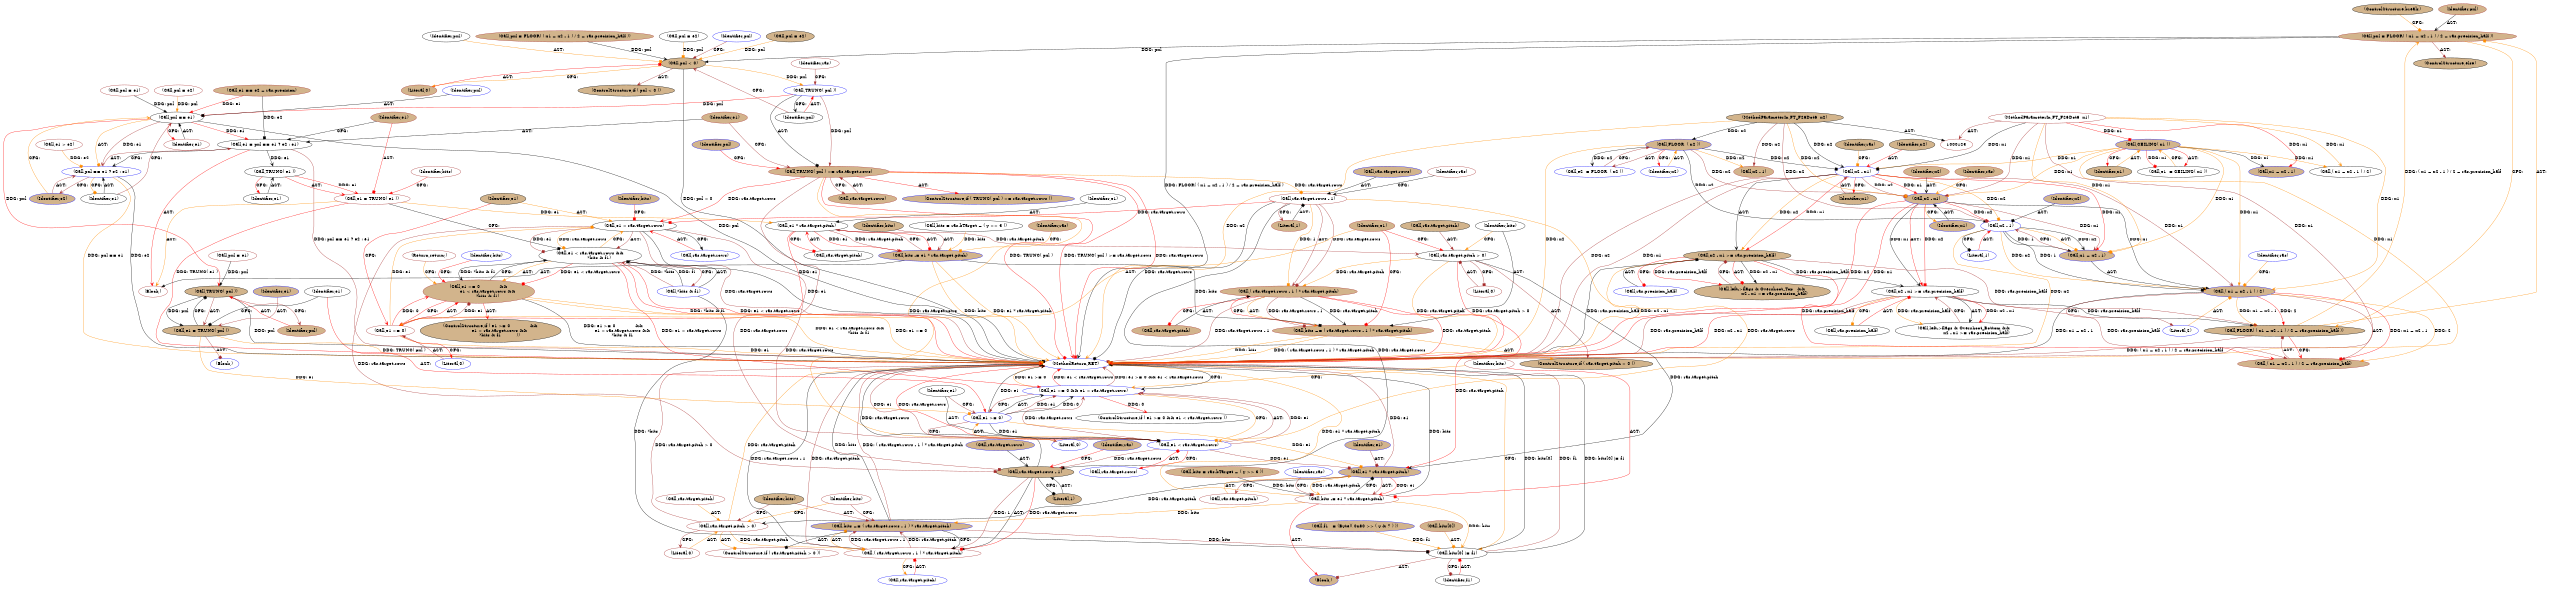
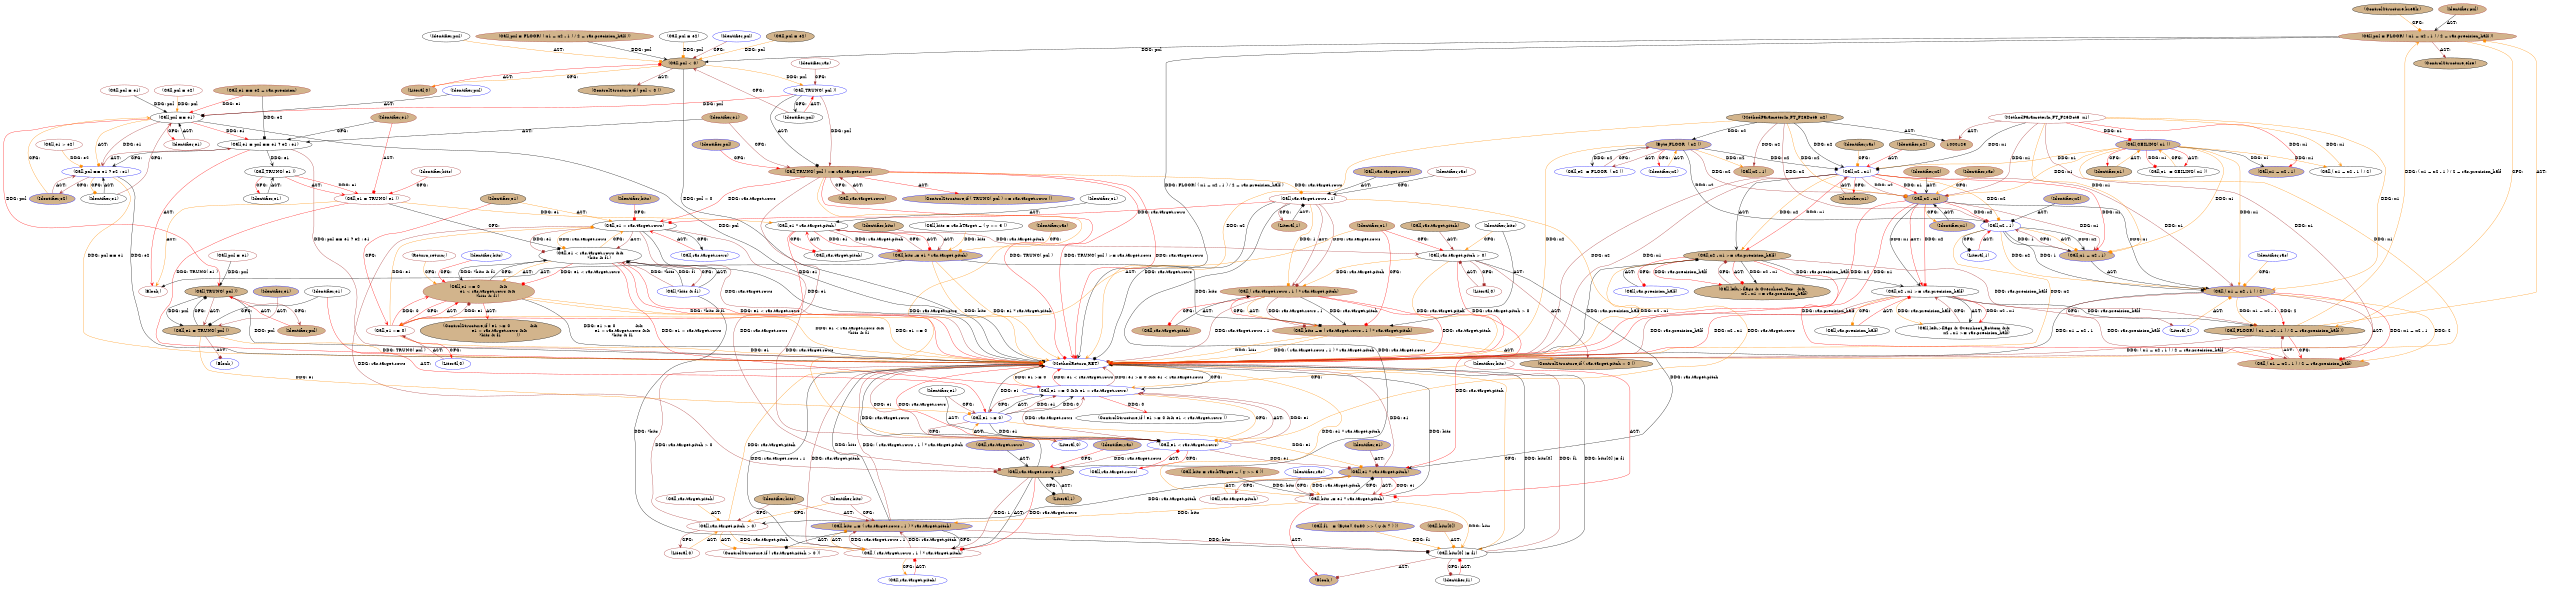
node "(Call,FLOOR  ( x2 ))": label "(Call,FLOOR  ( x2 ))" -> "(Byte,FLOOR  ( x2 ))"
node "1000123": fillcolor white -> tan
